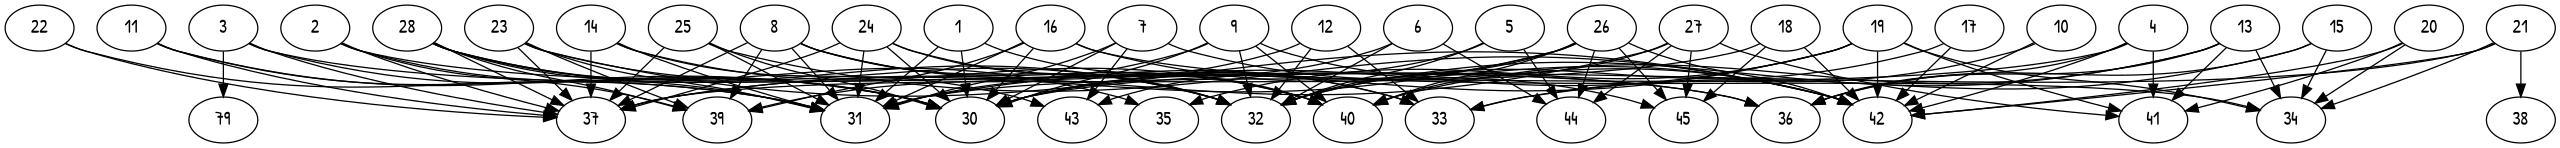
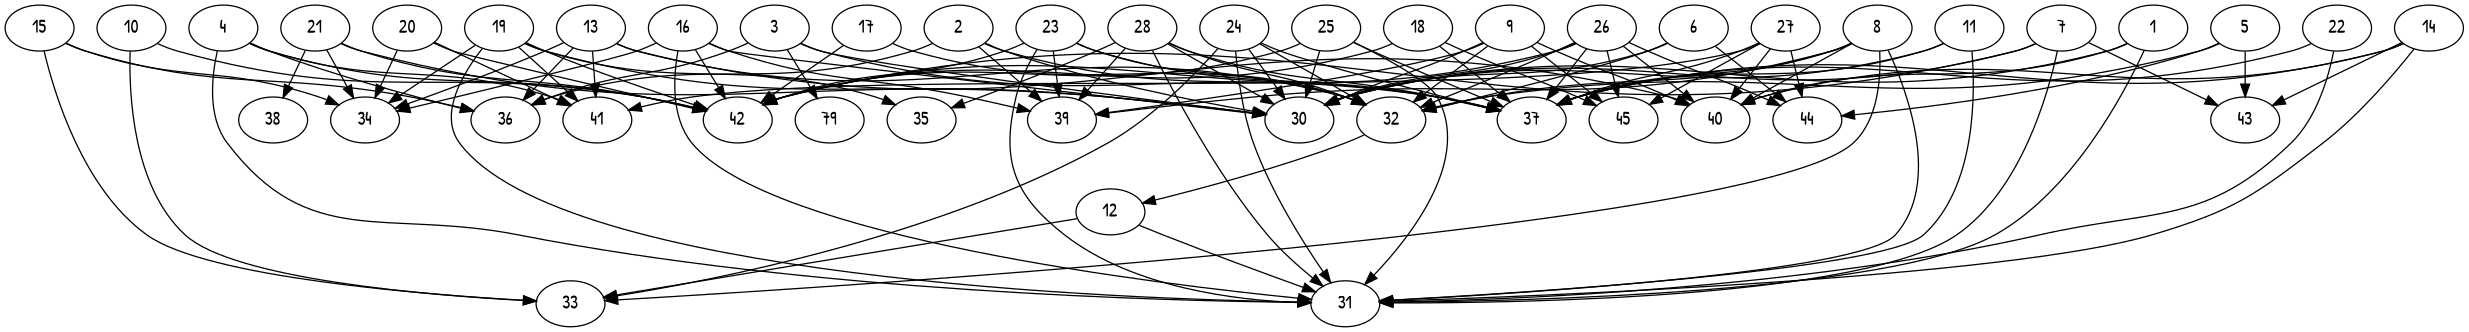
edge "12" -> "32": reversed
